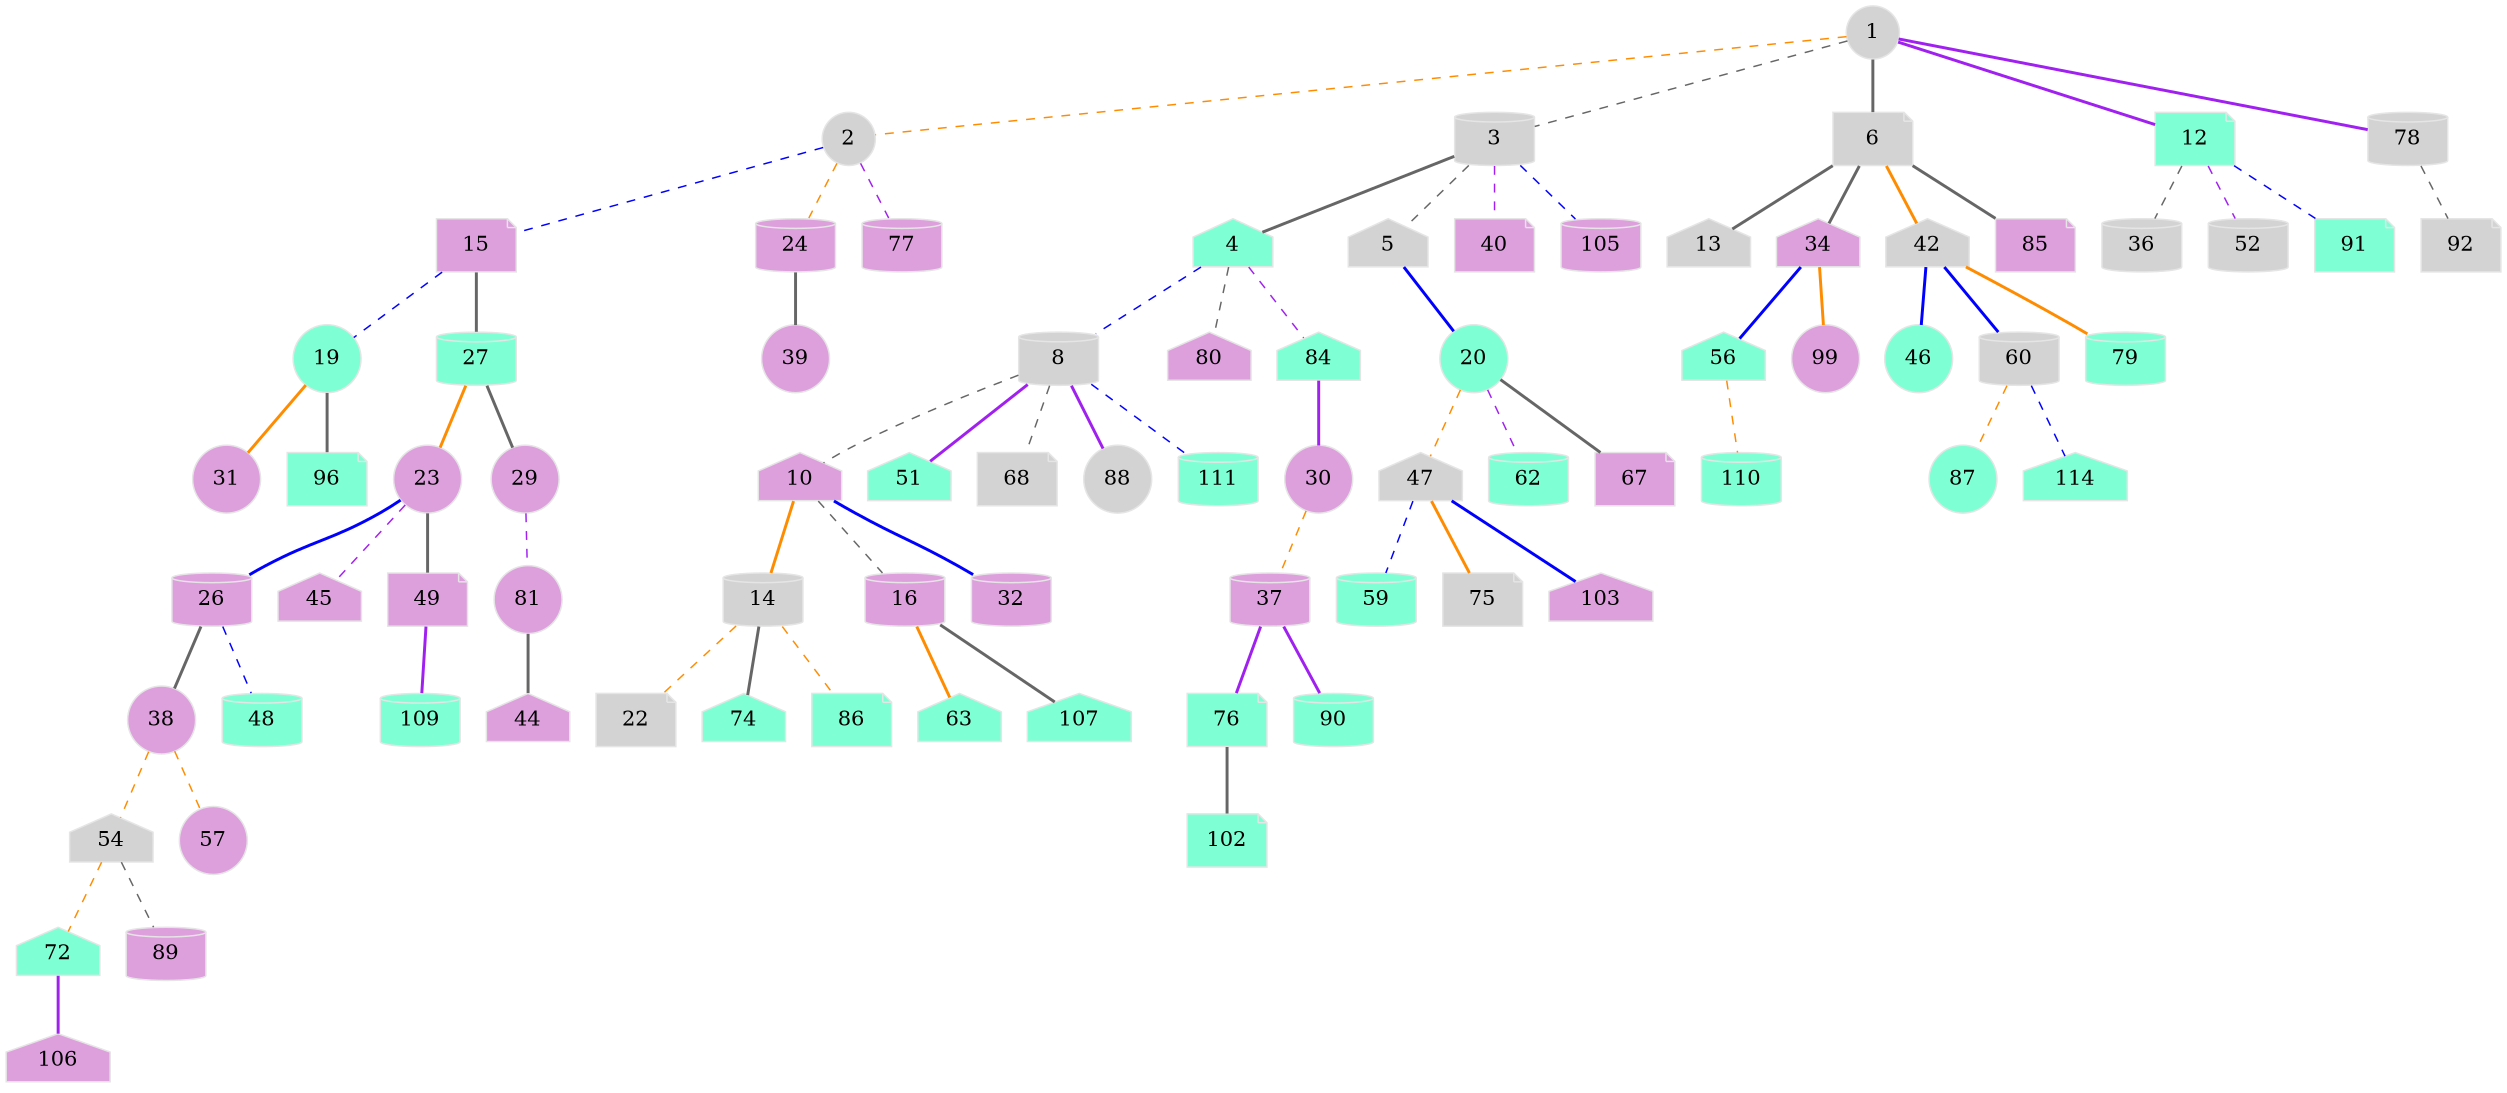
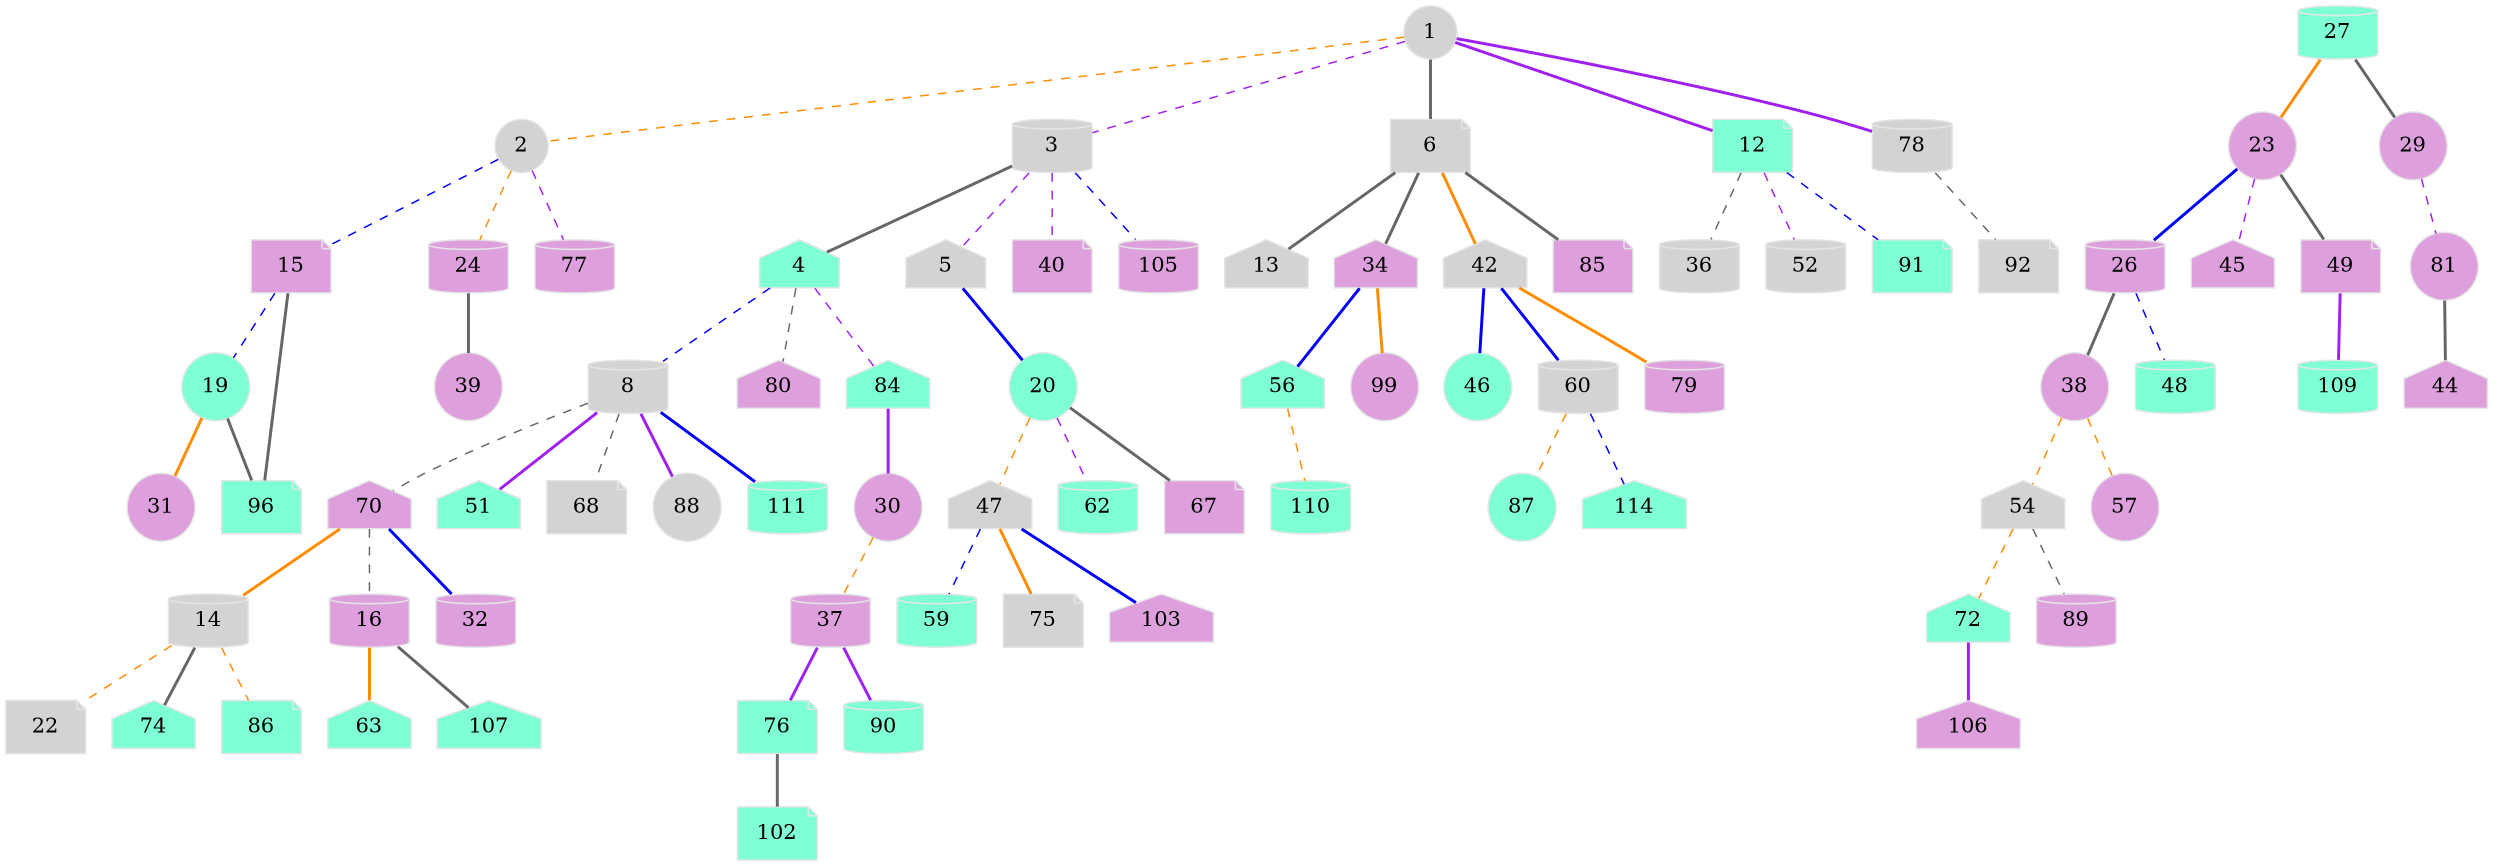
edge "1" -- "3": color gray40 -> purple
edge "3" -- "5": color gray40 -> purple
edge "15" -- "27": now "15" -- "96"
node "79": fillcolor aquamarine -> plum
edge "8" -- "111": style dashed -> bold
node "10": label "10" -> "70"
